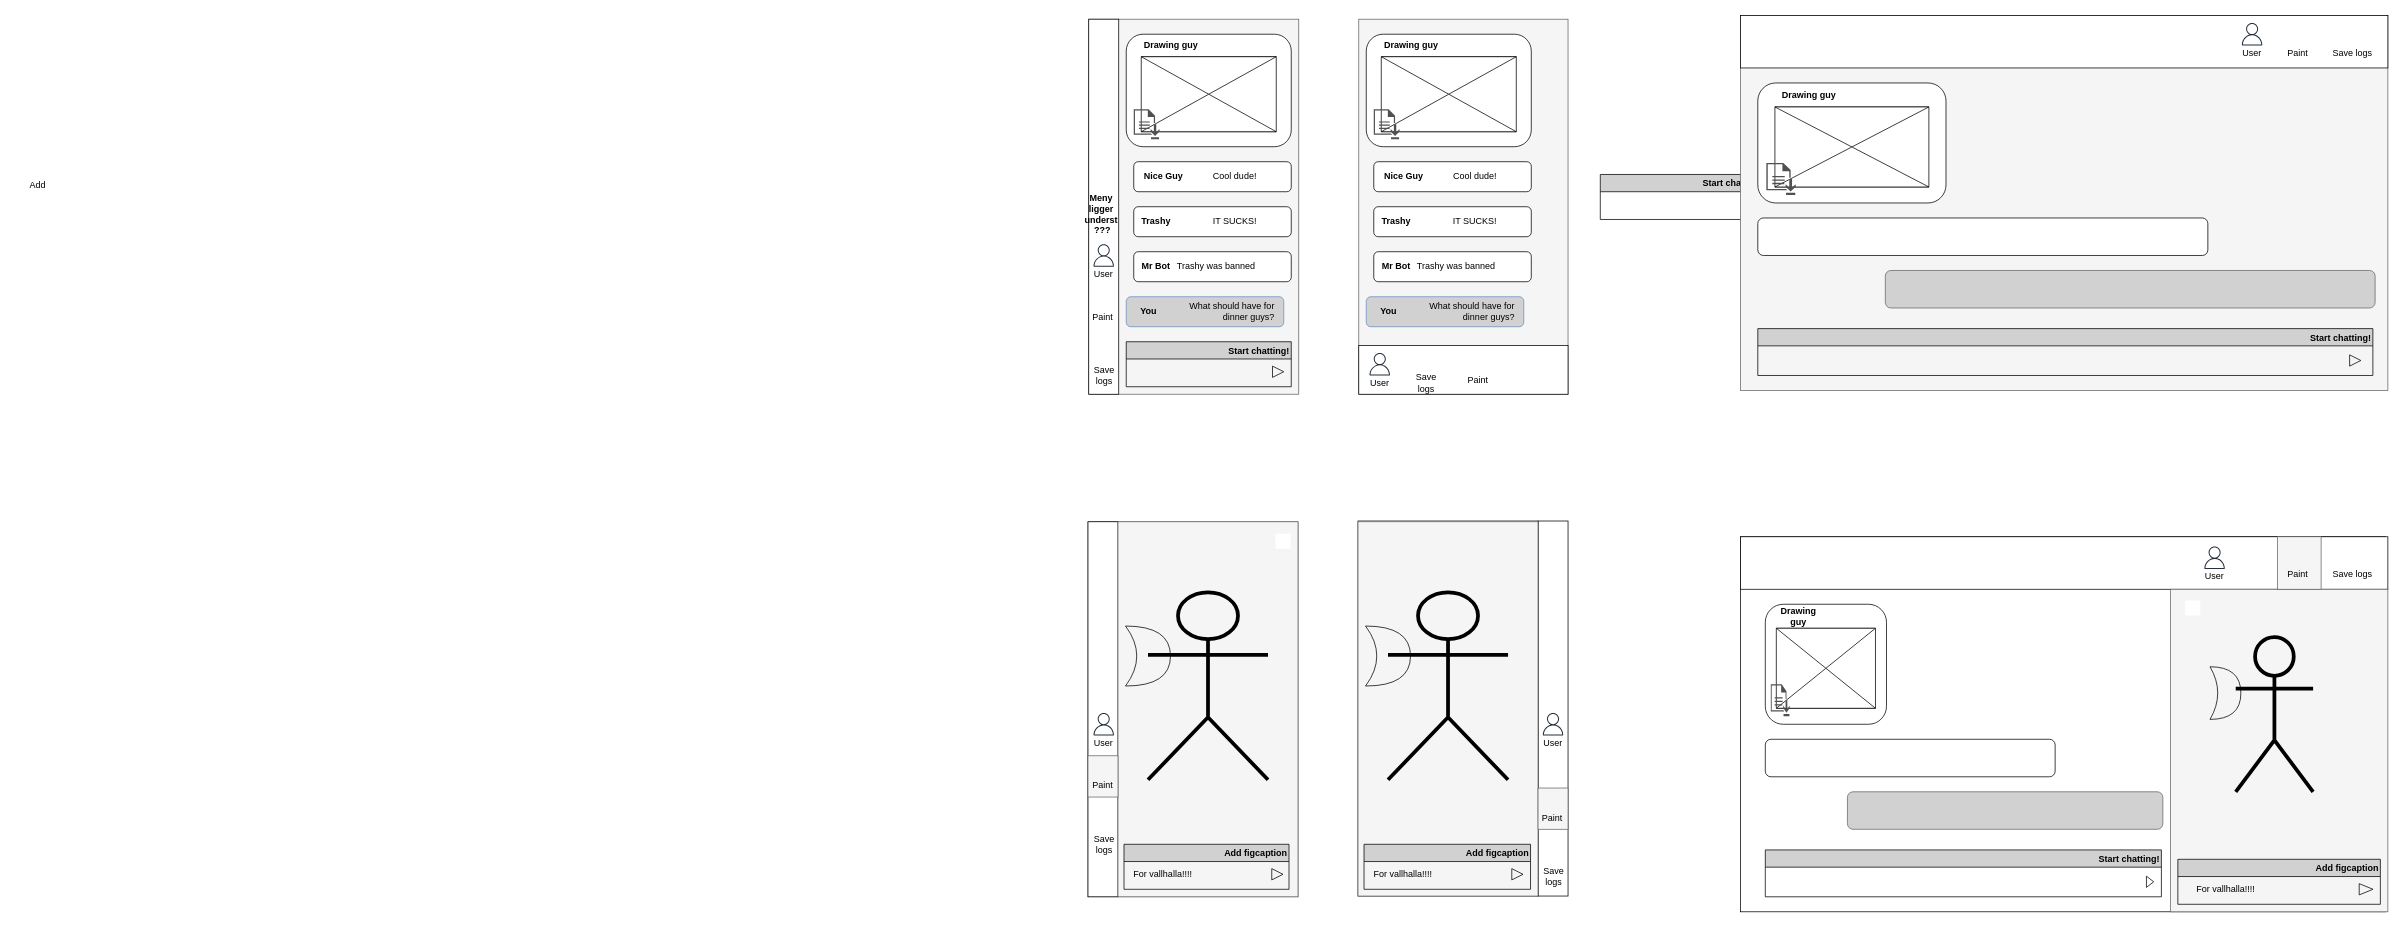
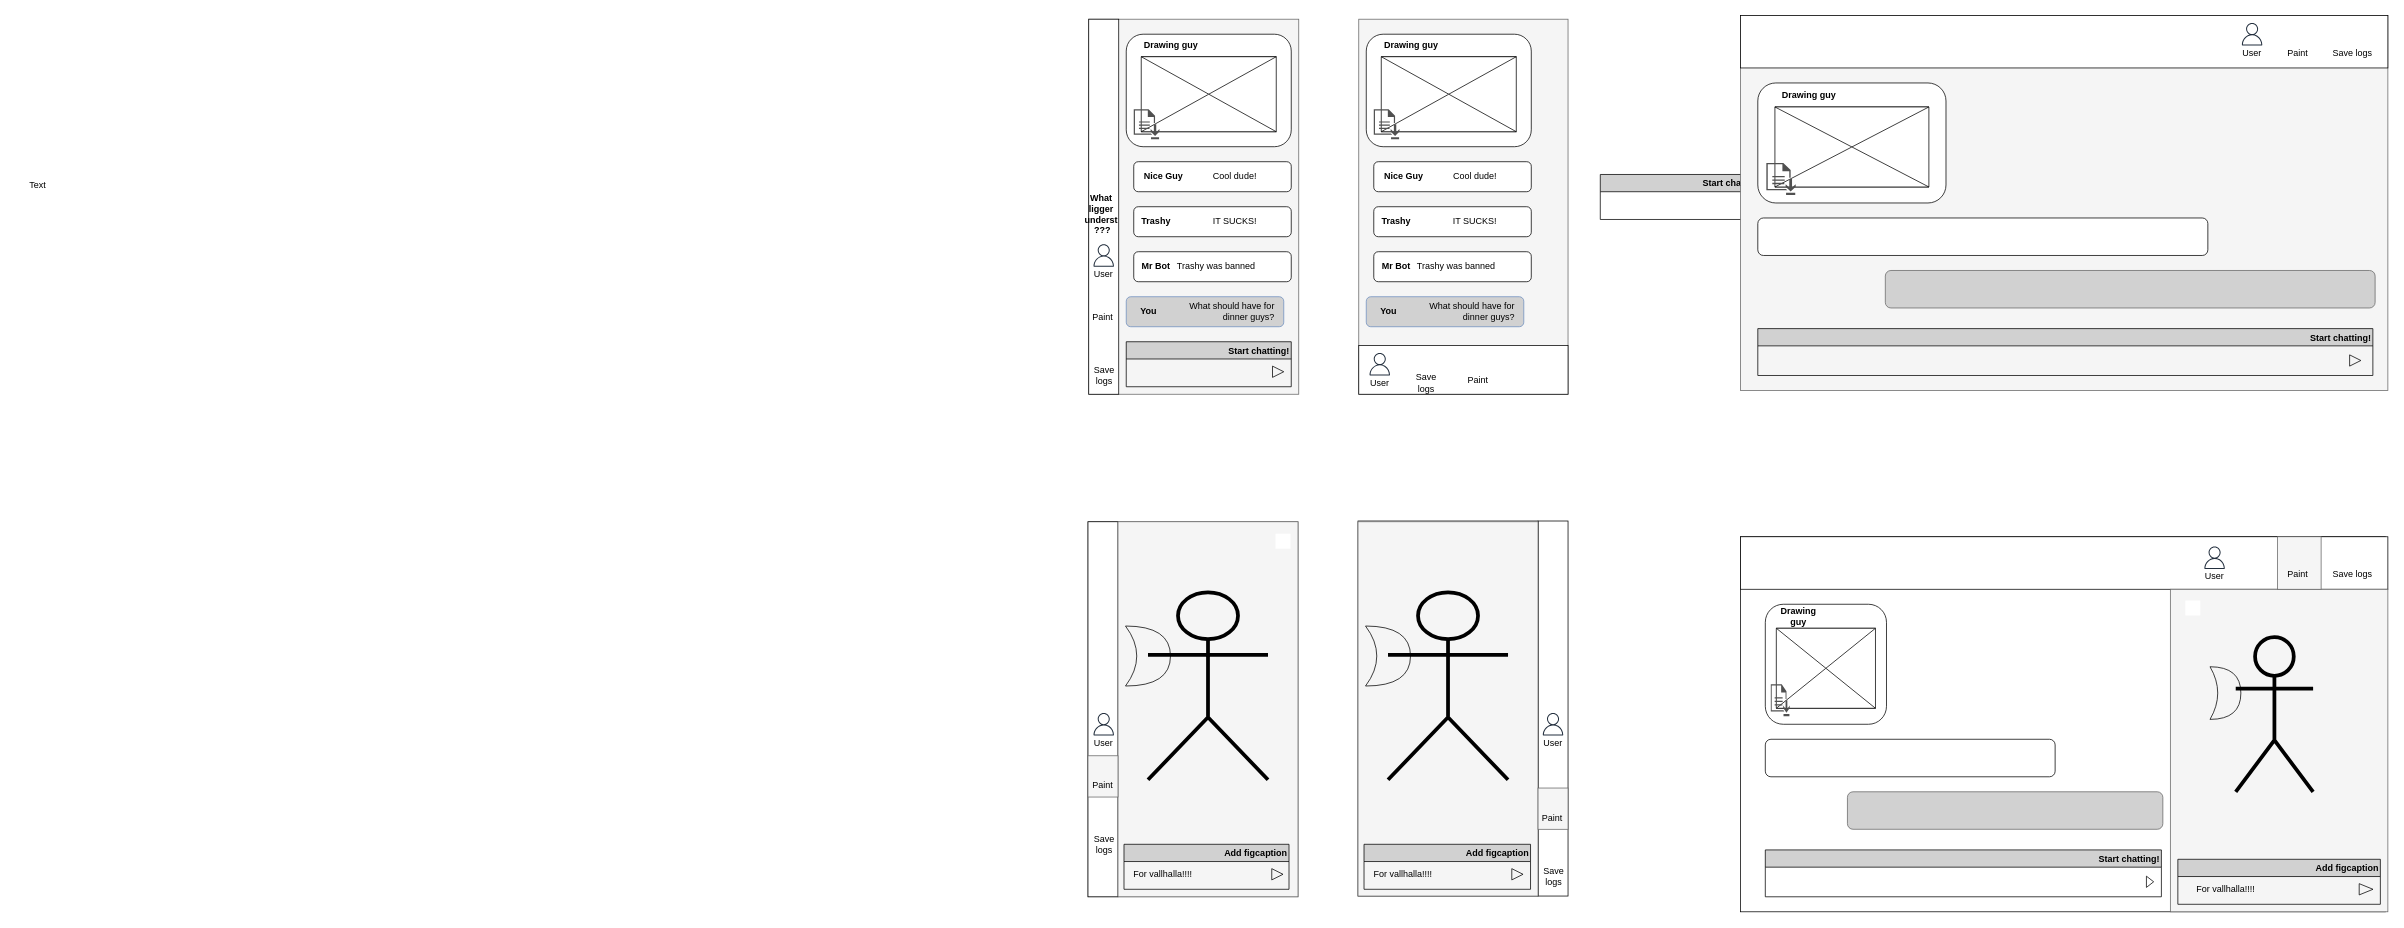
node "Add": label "Add" -> "Text"
node "Meny ligger underst ???": label "Meny ligger underst ???" -> "What ligger underst ???"
